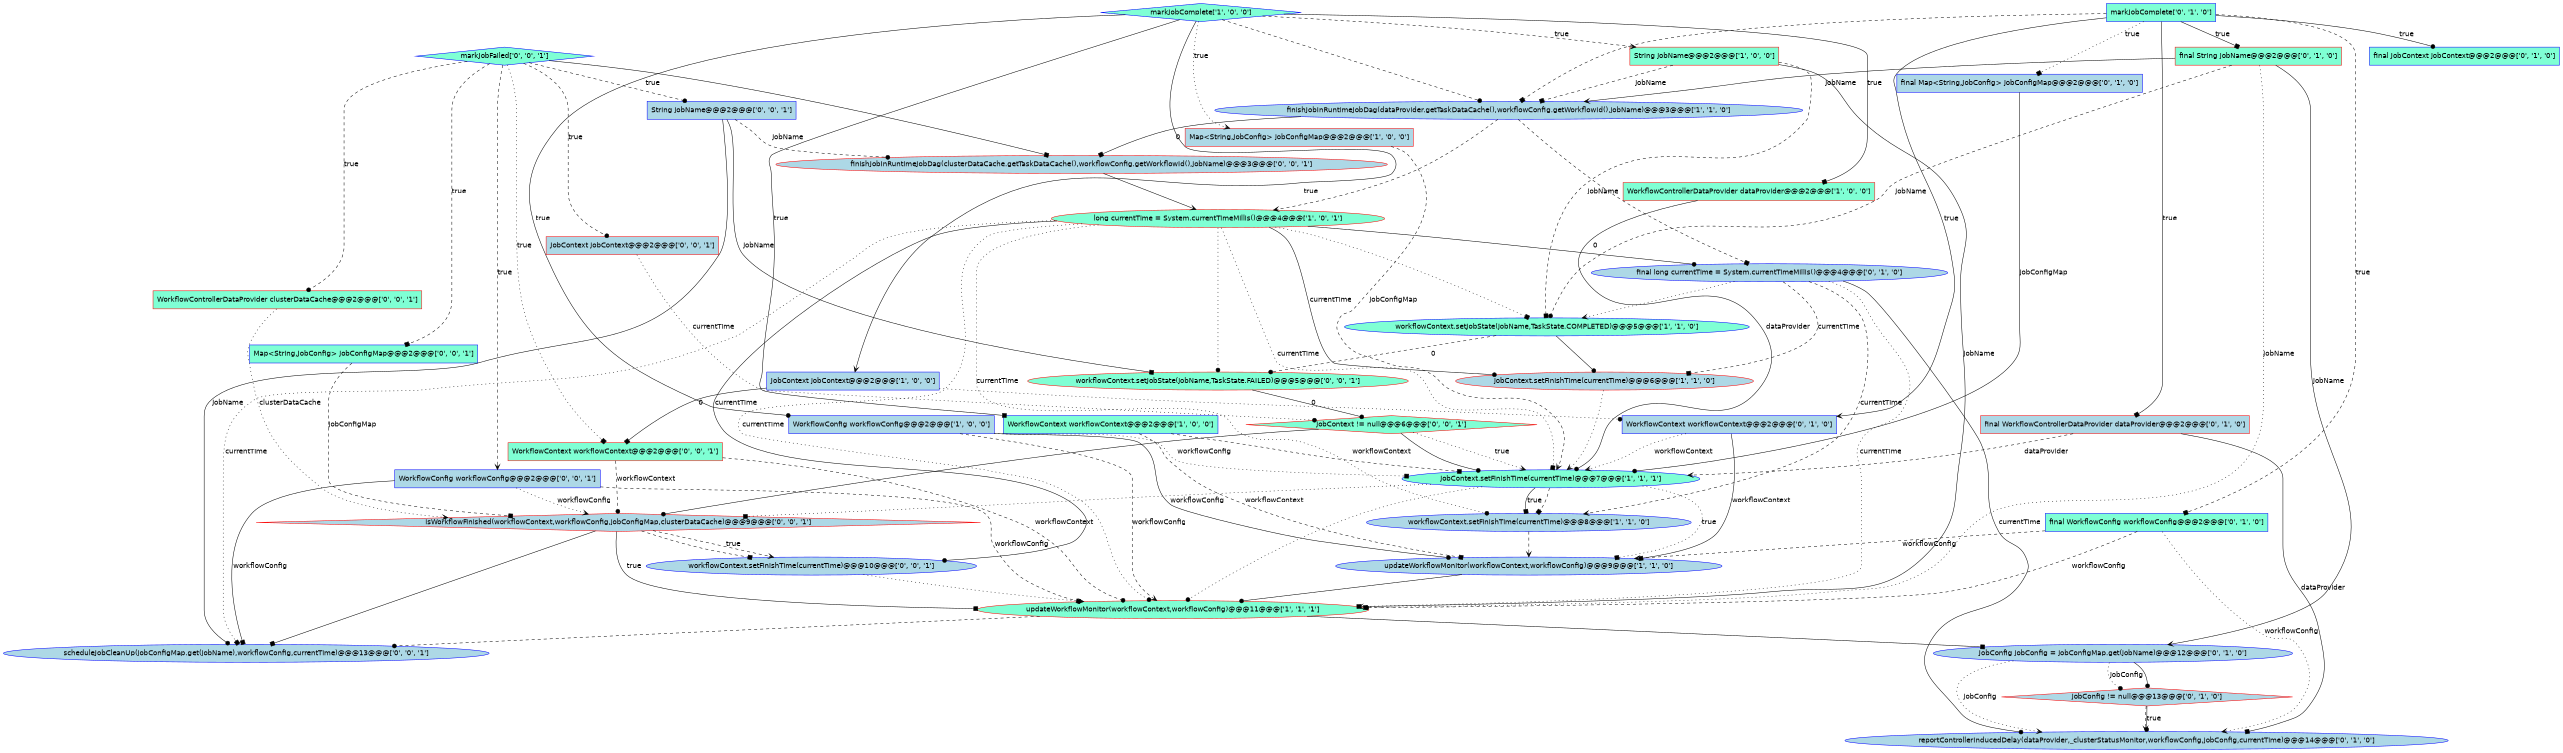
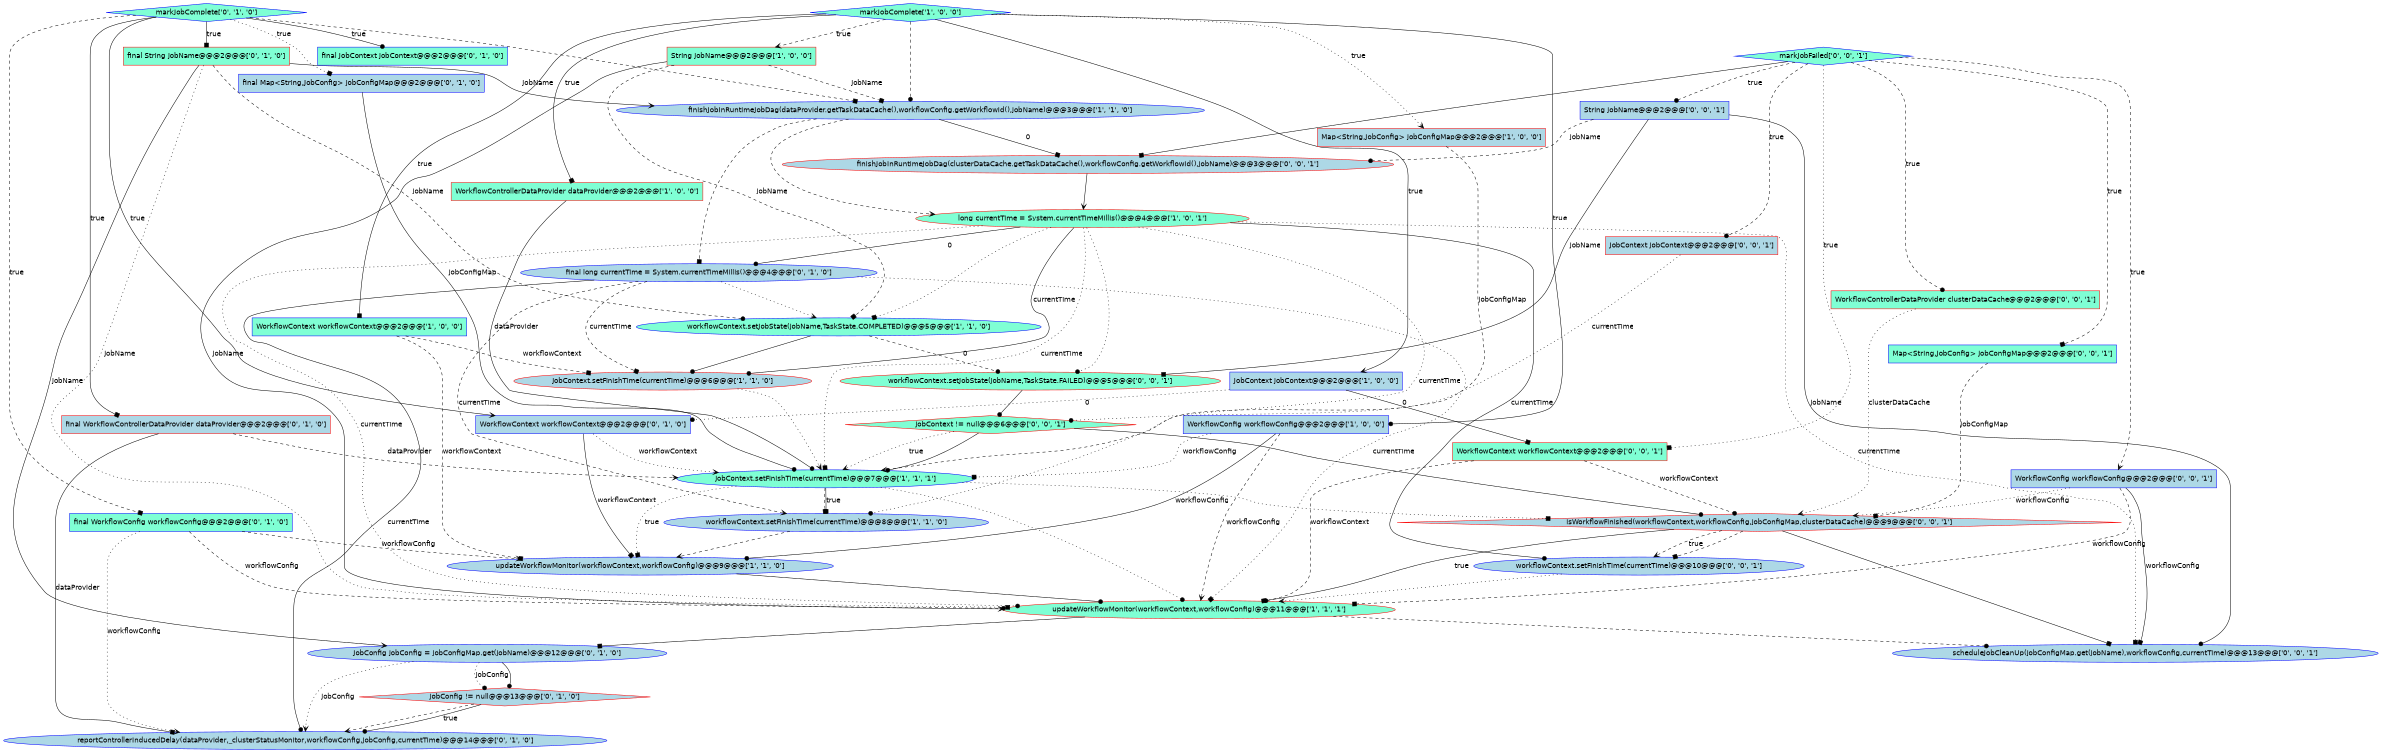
node "markJobComplete['0', '1', '0']": shape box -> diamond
edge "WorkflowContext workflowContext@@@2@@@['1', '0', '0']" -> "jobContext.setFinishTime(currentTime)@@@7@@@['1', '1', '1']": now "WorkflowContext workflowContext@@@2@@@['1', '0', '0']" -> "jobContext.setFinishTime(currentTime)@@@6@@@['1', '1', '0']"
